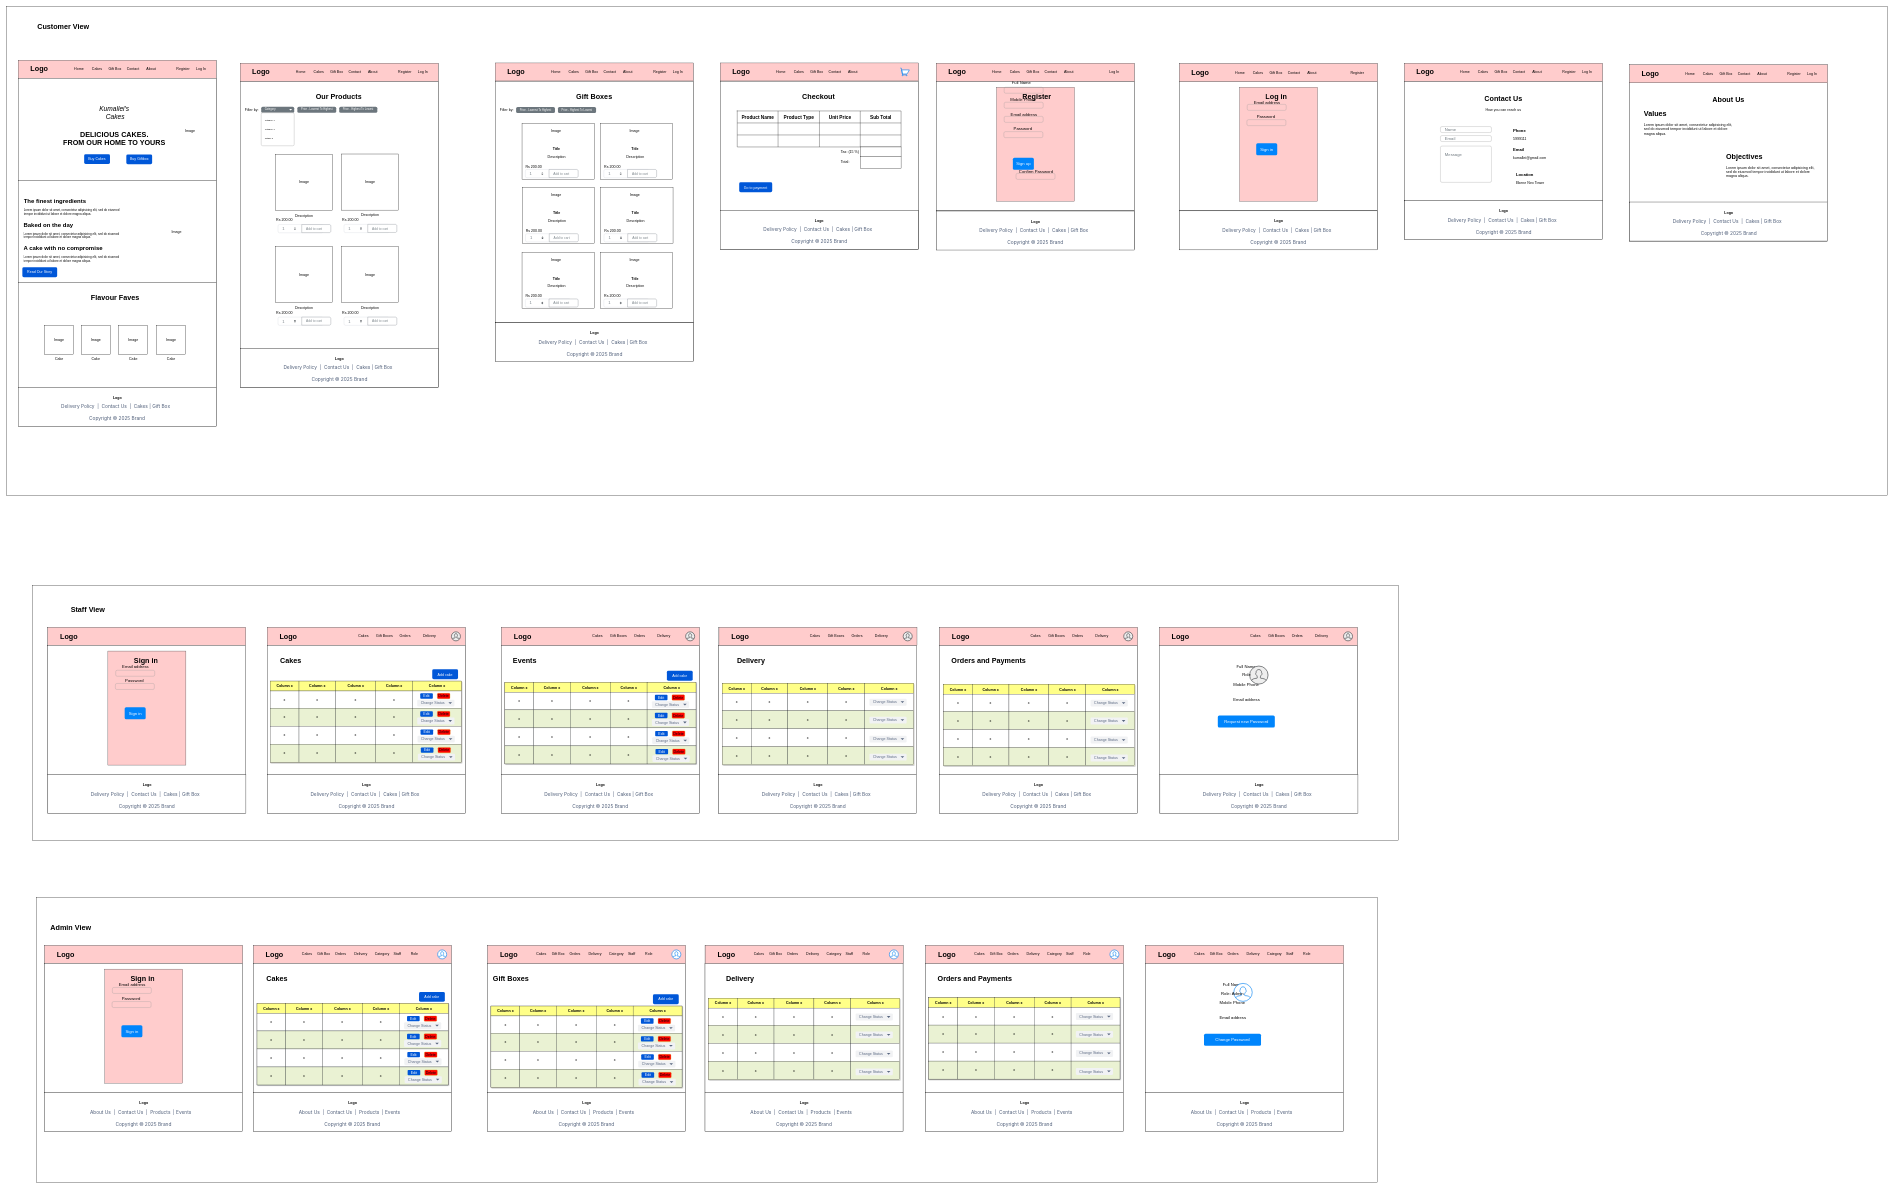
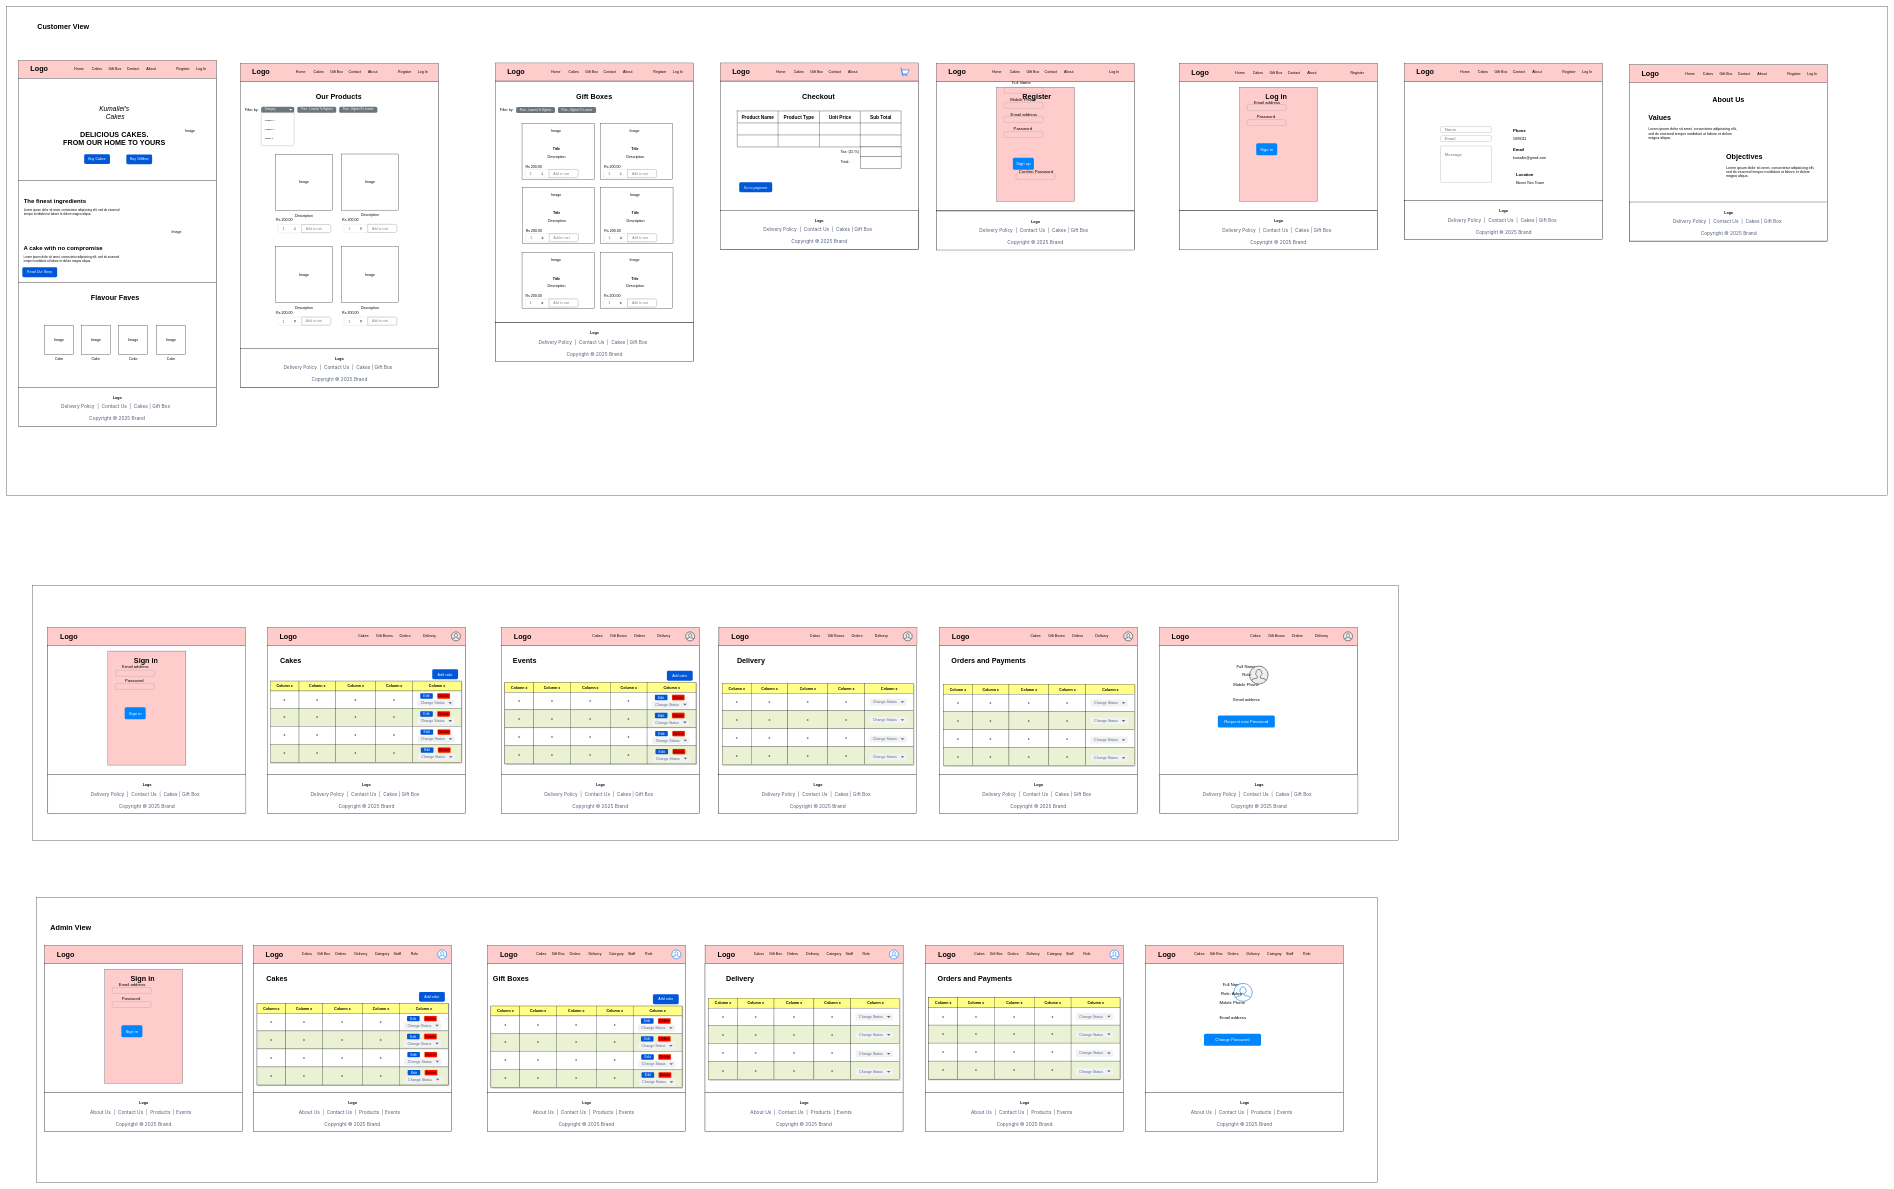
node "Contact Us How you can reach us": removed
node "ValuesLorem ipsum dolor sit amet, consectetur adipisicing elit, sed do eiusmod tempor incididunt ut labore et dolore magna aliqua.": moved (1690, 122) -> (1695, 126)
node "Baked on the dayLorem ipsum dolor sit amet, consectetur adipisicing elit, sed do eiusmod tempor incididunt ut labore et dolore magna aliqua.": removed
node "Staff View": removed
